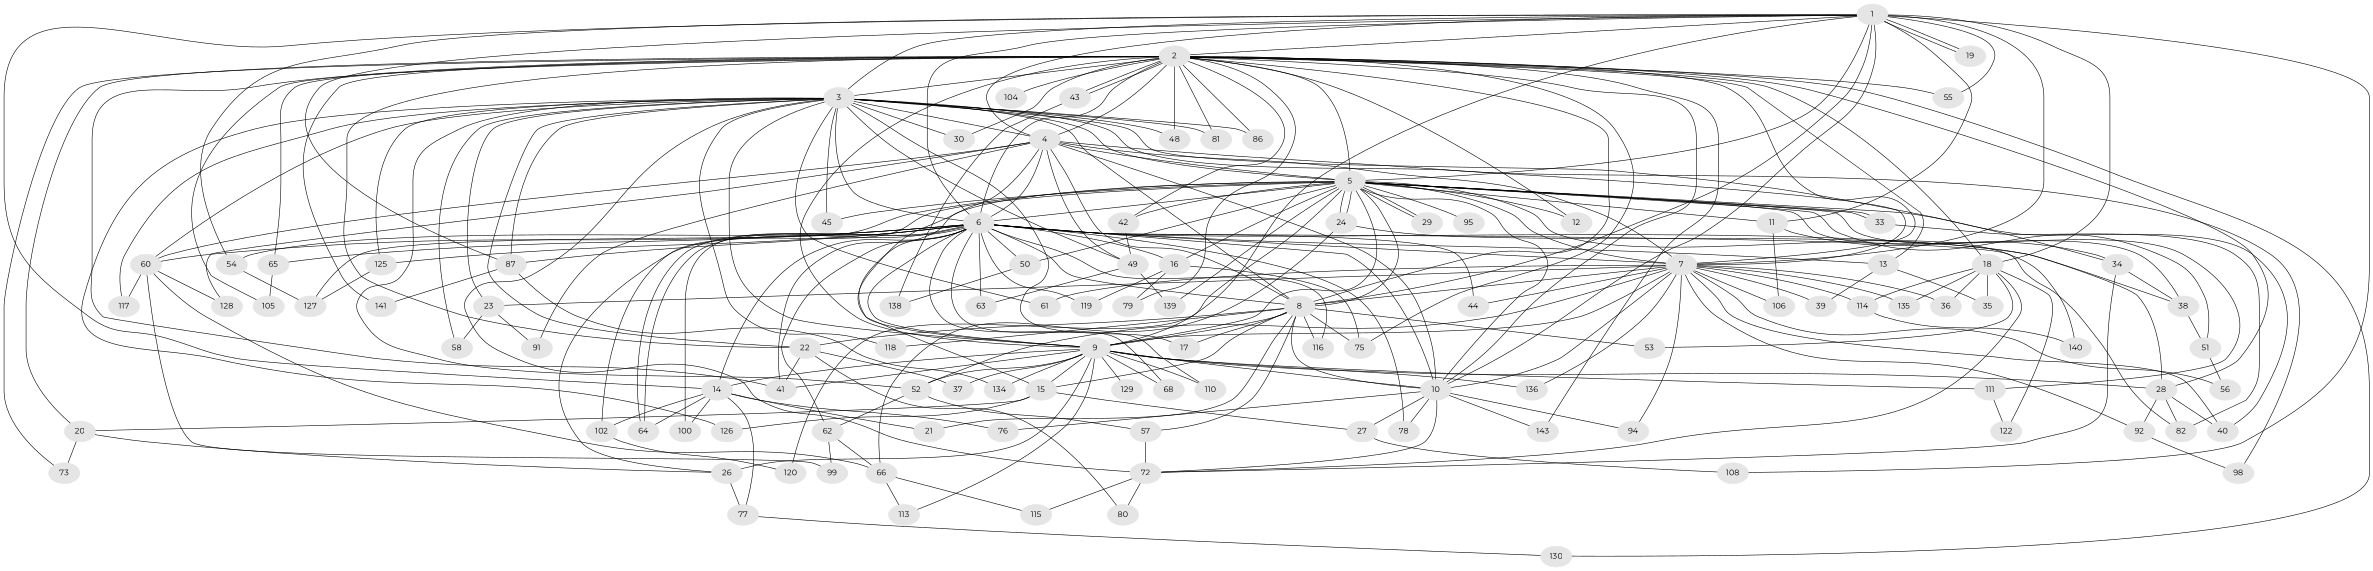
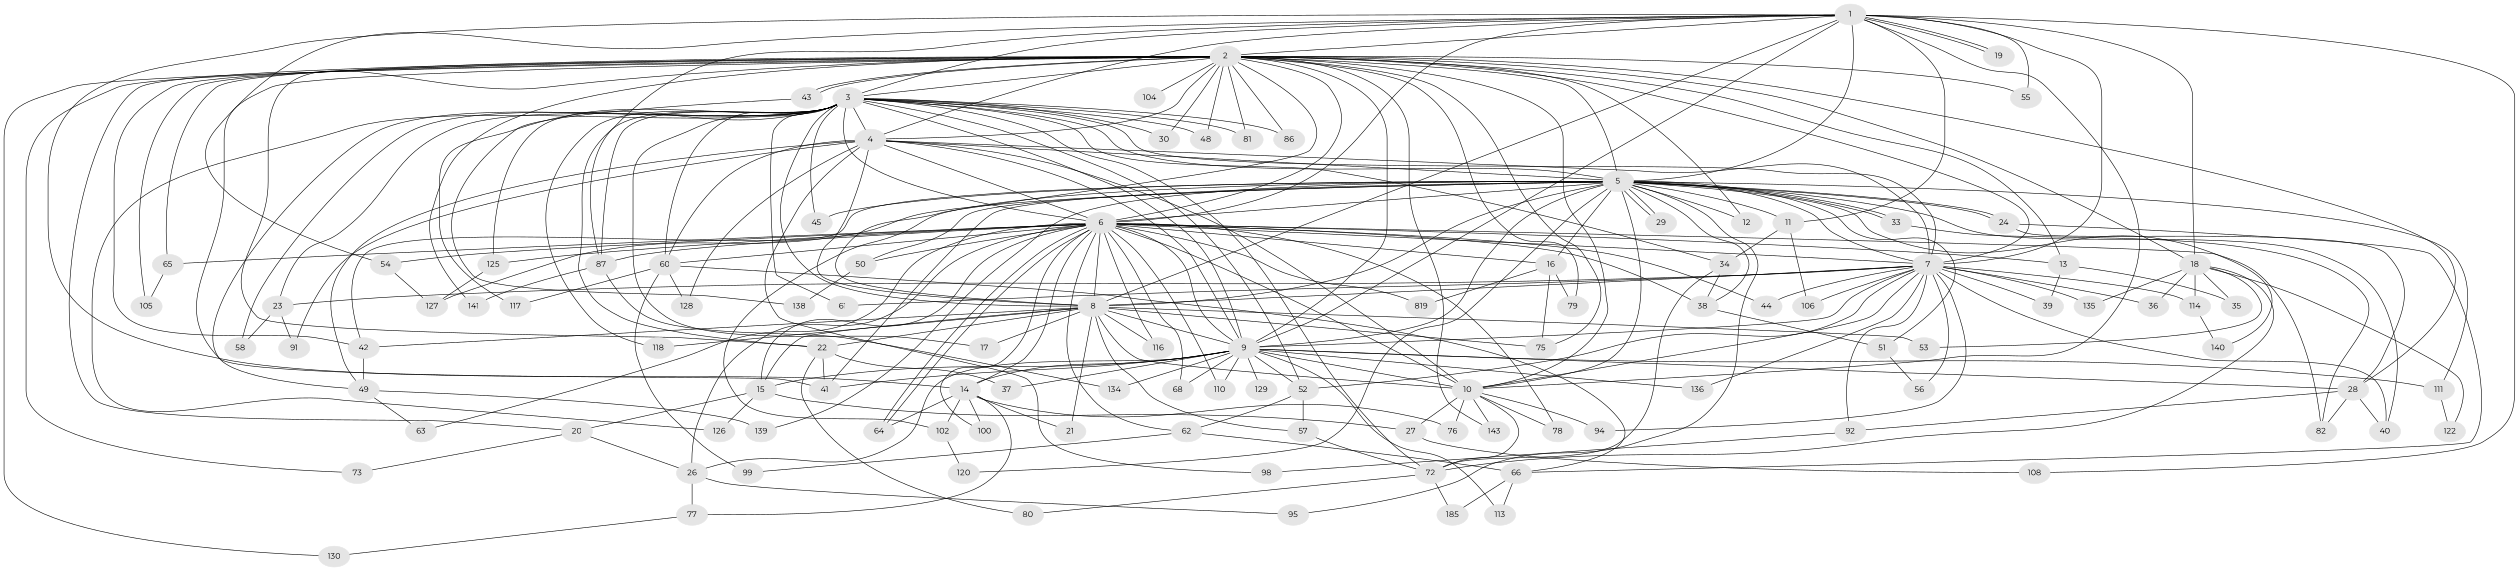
node "119": label "119" -> "819"
edge "8" -- "42": added
edge "26" -- "95": added
node "115": label "115" -> "185"
